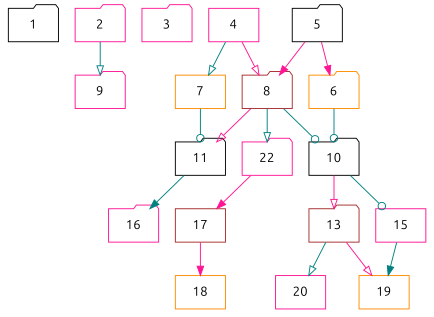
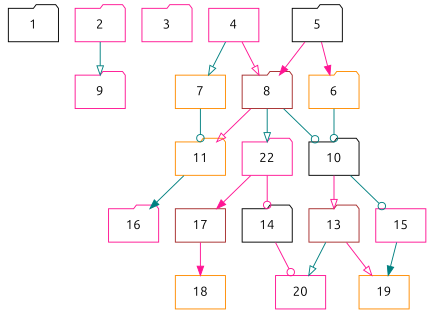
node "11": color black -> darkorange
node "14": added
